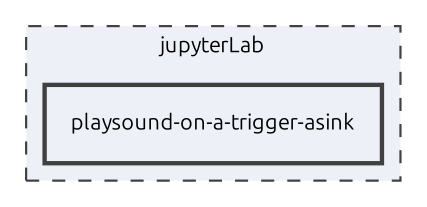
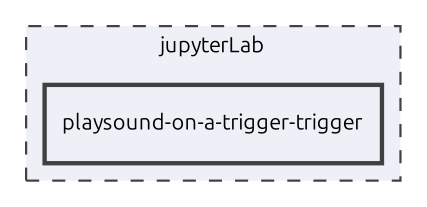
node "playsound-on-a-trigger-asink": label "playsound-on-a-trigger-asink" -> "playsound-on-a-trigger-trigger"
